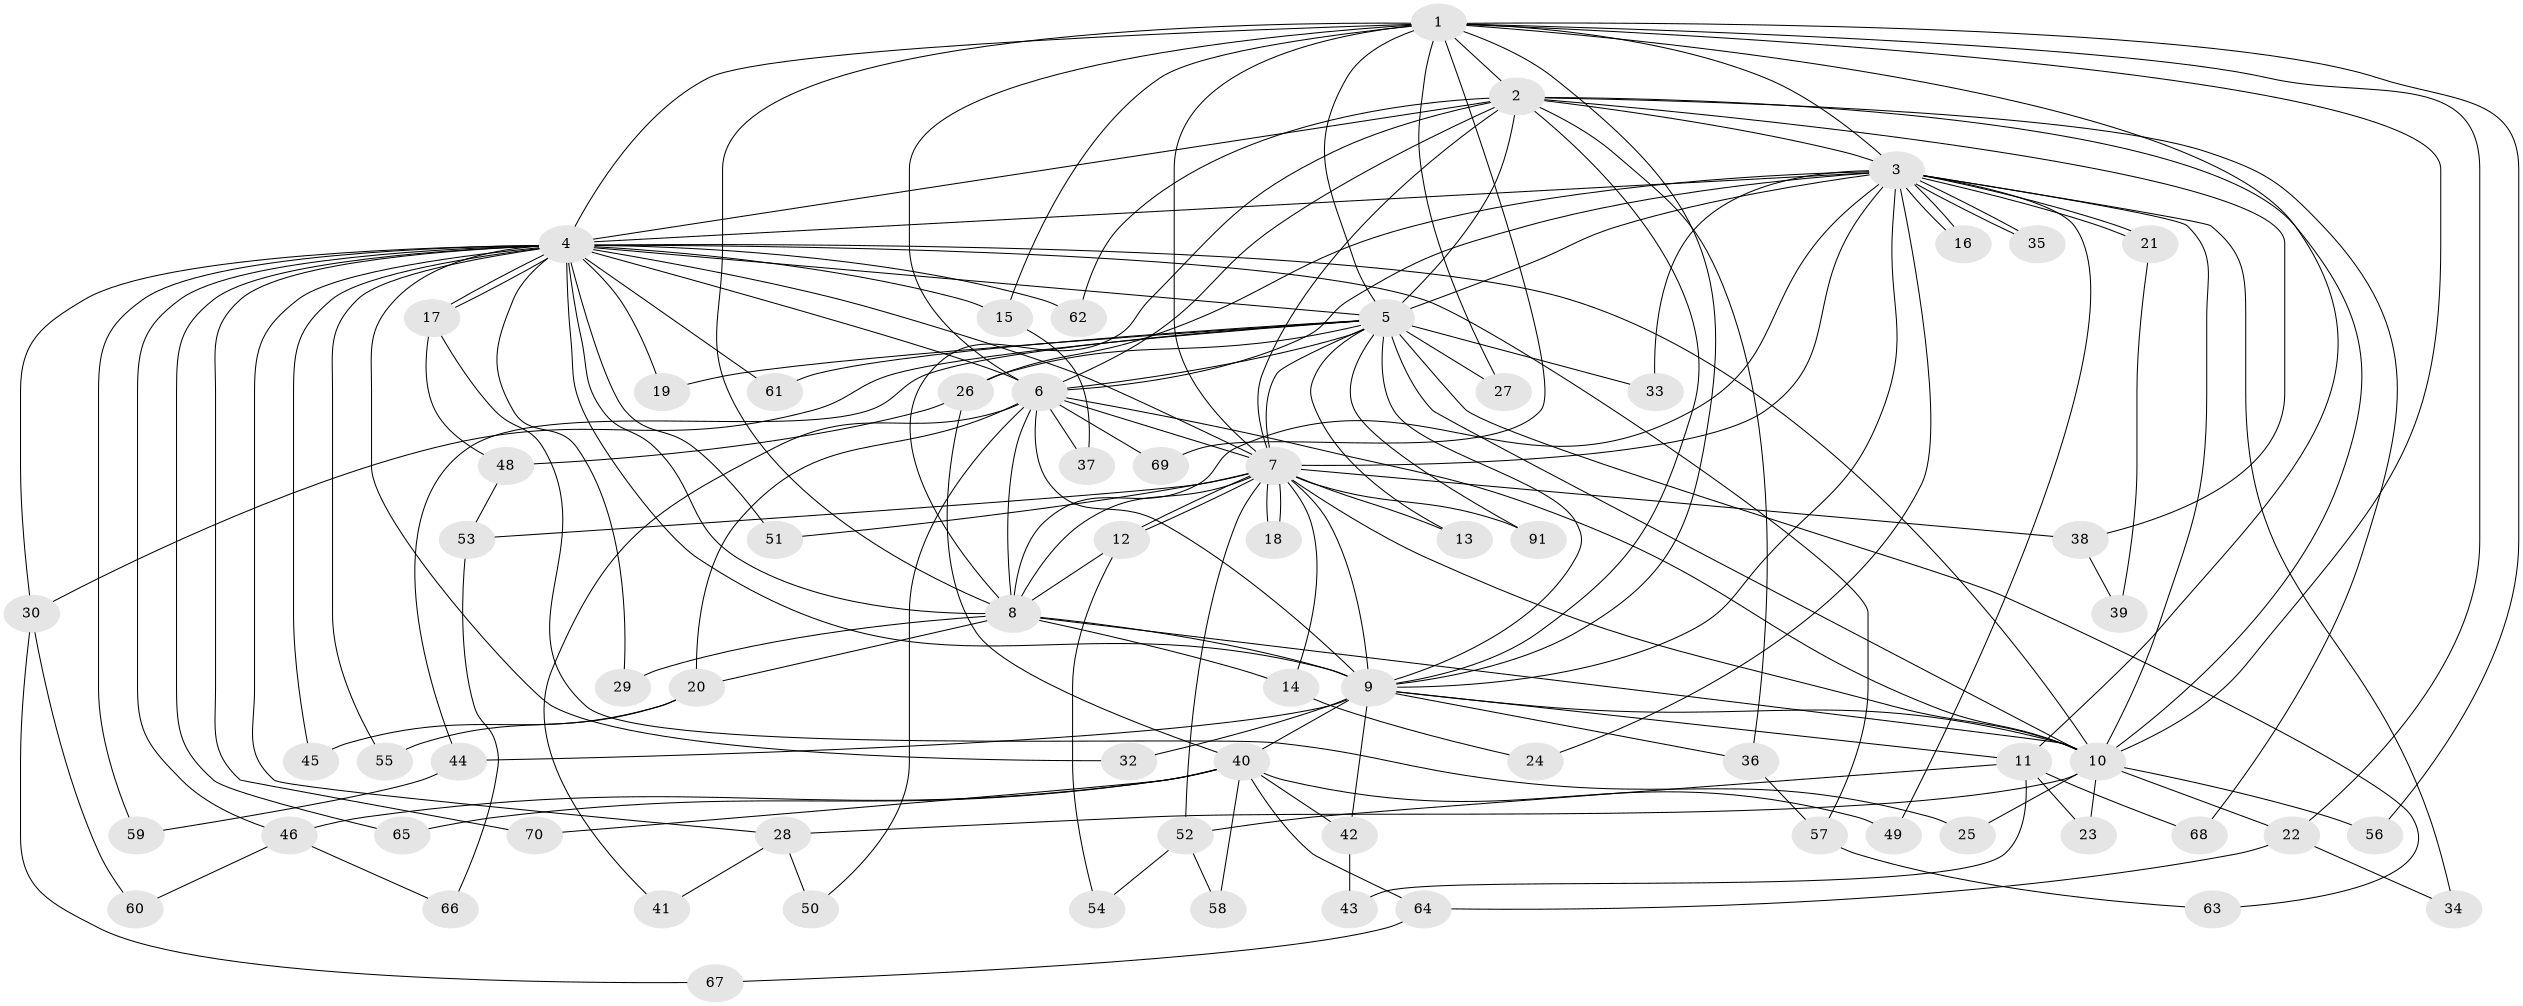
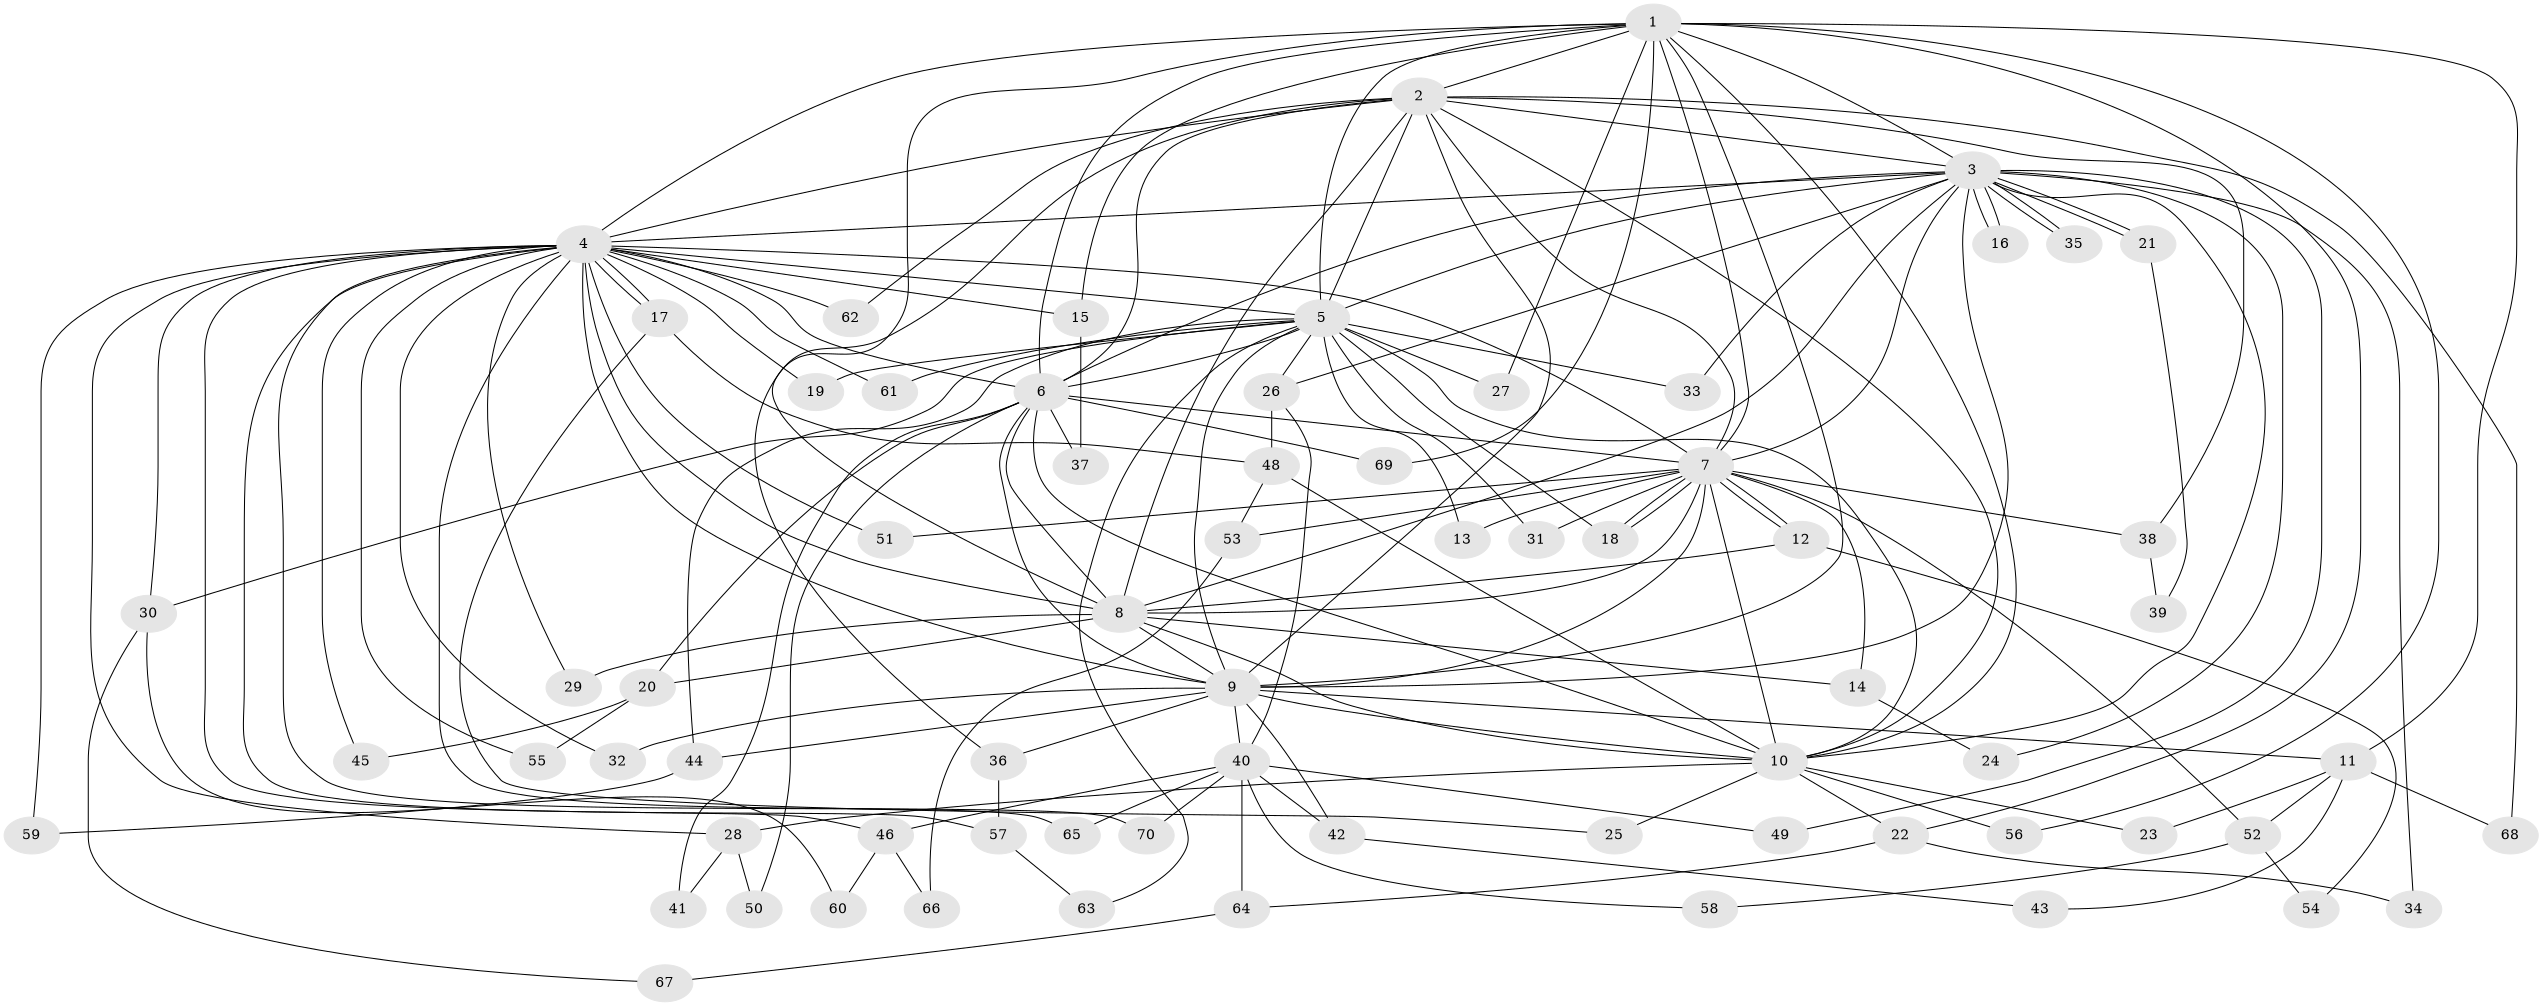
edge "4" -- "10": now "48" -- "10"
edge "5" -- "7": now "5" -- "18"
node "91": label "91" -> "31"
